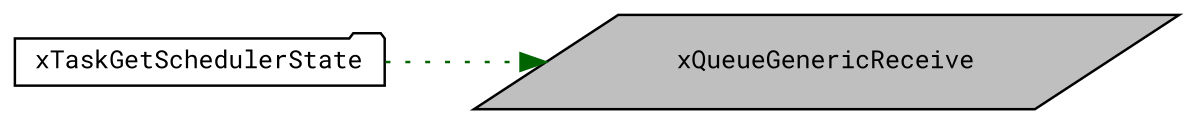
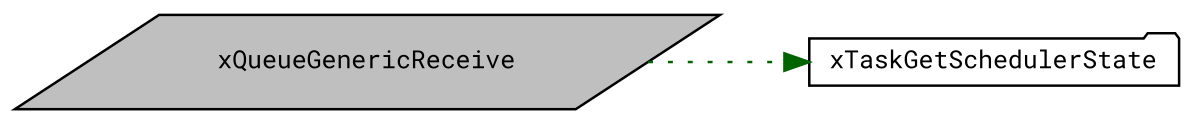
edge "xTaskGetSchedulerState" -> "xQueueGenericReceive": reversed
